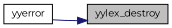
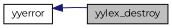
edge "yyerror" -> "yylex_destroy": reversed
